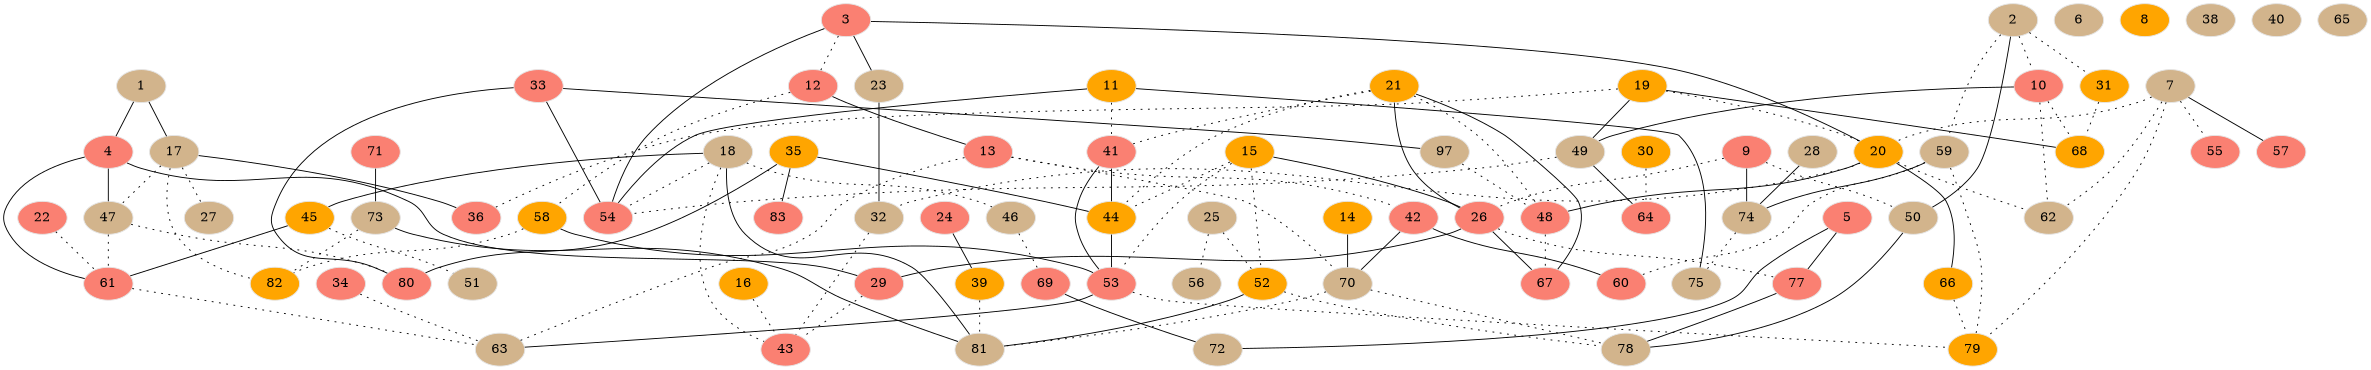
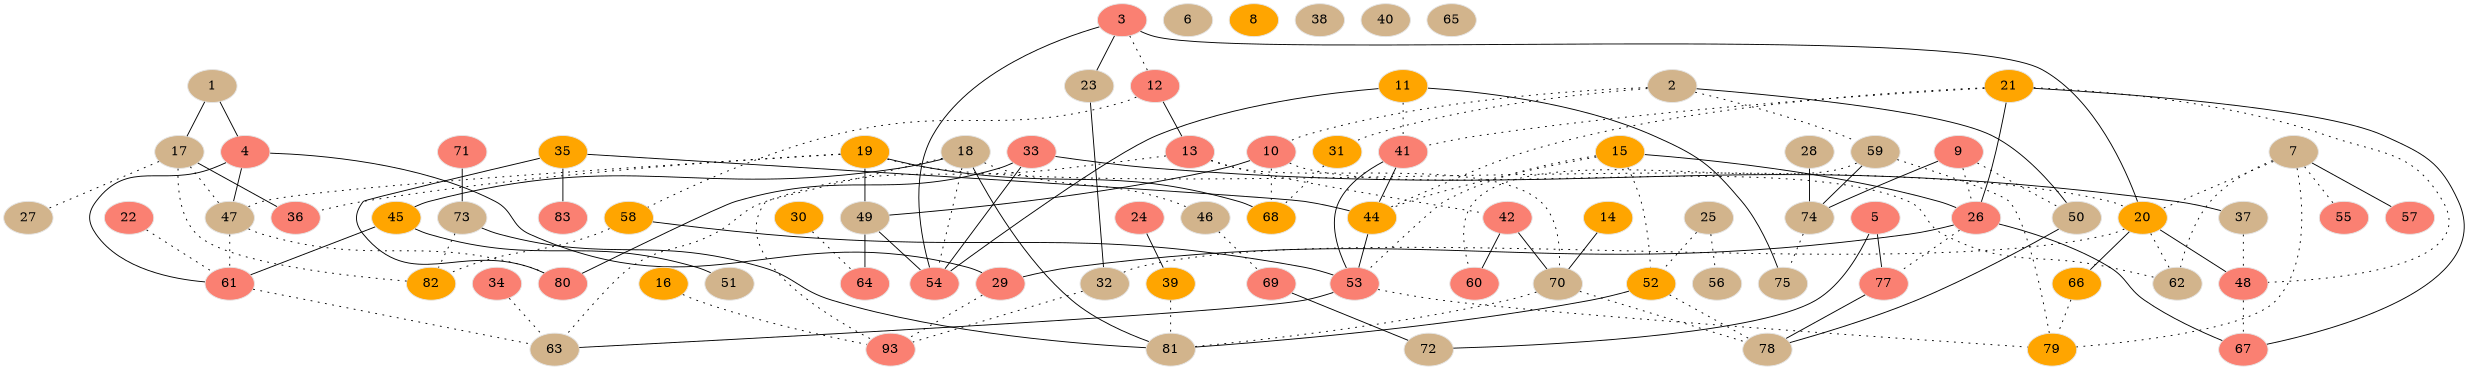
node "97": label "97" -> "37"
edge "19" -- "47": added
edge "49" -- "54": style dotted -> solid
edge "45" -- "51": style dotted -> solid
node "43": label "43" -> "93"
